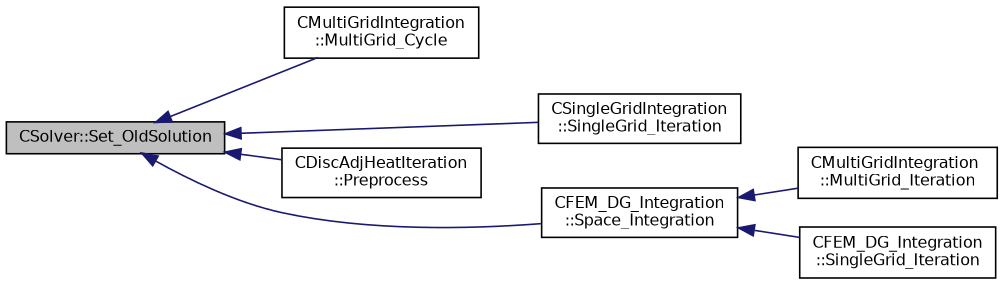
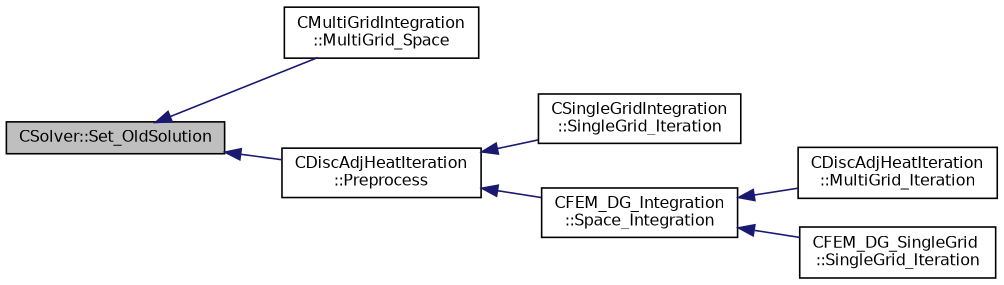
node "CMultiGridIntegration ::MultiGrid_Cycle": label "CMultiGridIntegration ::MultiGrid_Cycle" -> "CMultiGridIntegration ::MultiGrid_Space"
edge "CSingleGridIntegration ::SingleGrid_Iteration" -> "CSolver::Set_OldSolution": now "CSingleGridIntegration ::SingleGrid_Iteration" -> "CDiscAdjHeatIteration ::Preprocess"
node "CMultiGridIntegration ::MultiGrid_Iteration": label "CMultiGridIntegration ::MultiGrid_Iteration" -> "CDiscAdjHeatIteration ::MultiGrid_Iteration"
edge "CFEM_DG_Integration ::Space_Integration" -> "CSolver::Set_OldSolution": now "CFEM_DG_Integration ::Space_Integration" -> "CDiscAdjHeatIteration ::Preprocess"
node "CFEM_DG_Integration ::SingleGrid_Iteration": label "CFEM_DG_Integration ::SingleGrid_Iteration" -> "CFEM_DG_SingleGrid ::SingleGrid_Iteration"
